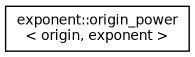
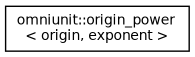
node "exponent::origin_power < origin, exponent >": label "exponent::origin_power < origin, exponent >" -> "omniunit::origin_power < origin, exponent >"
